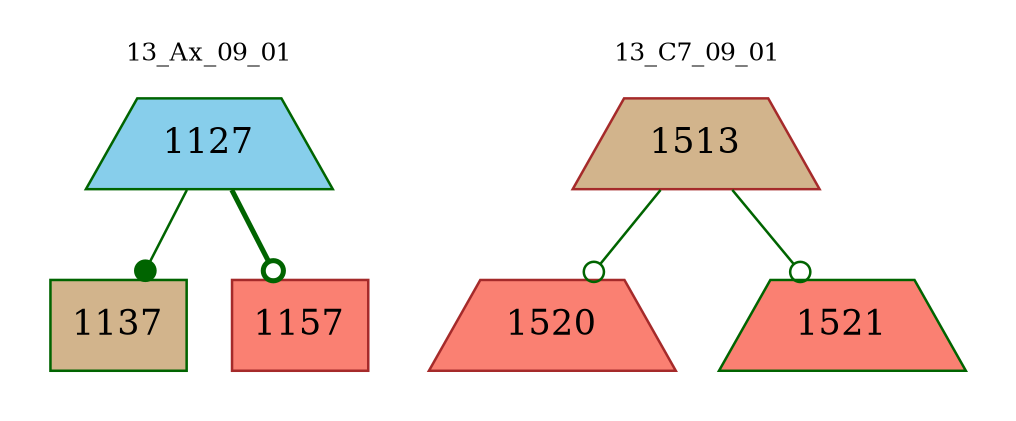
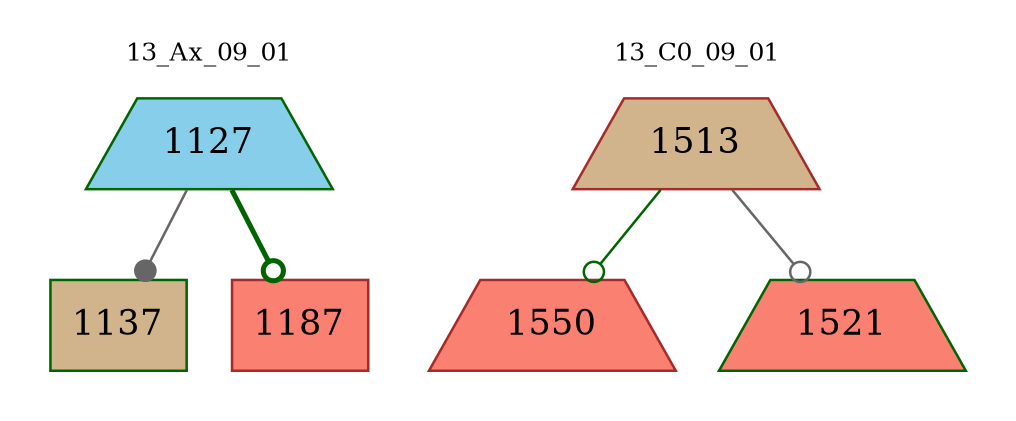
cluster "13_C7_09_01": label "13_C7_09_01" -> "13_C0_09_01"
edge "1127" -> "1137": color darkgreen -> gray40
edge "1513" -> "1521": color darkgreen -> gray40
node "1157": label "1157" -> "1187"
node "1520": label "1520" -> "1550"
